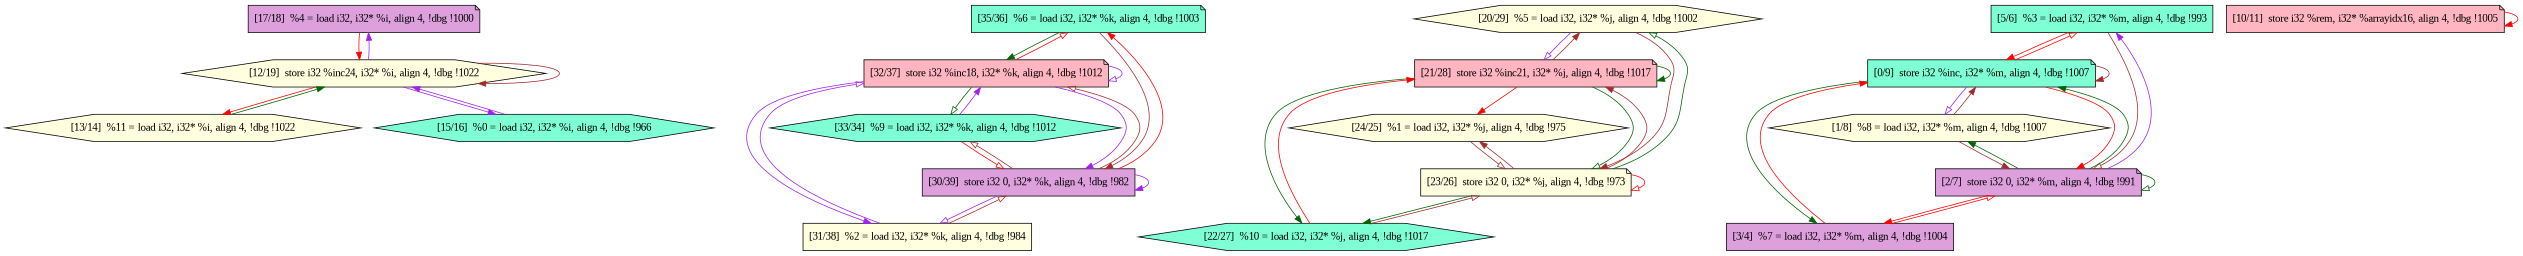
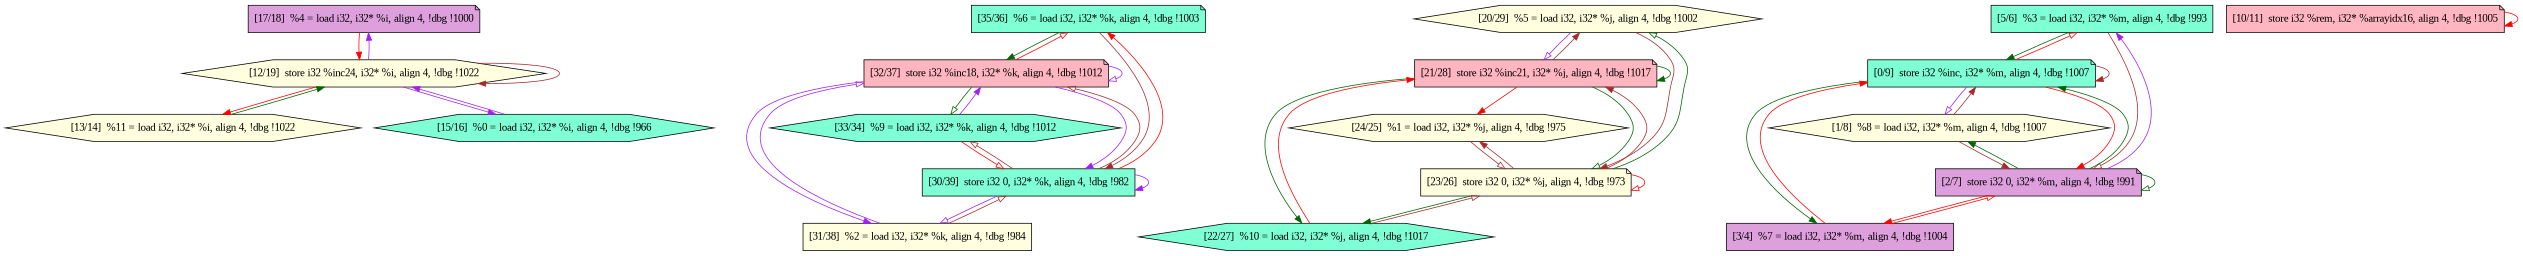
edge "[5/6]  %3 = load i32, i32* %m, align 4, !dbg !993" -> "[0/9]  store i32 %inc, i32* %m, align 4, !dbg !1007": color red -> darkgreen
node "[30/39]  store i32 0, i32* %k, align 4, !dbg !982": fillcolor plum -> aquamarine
